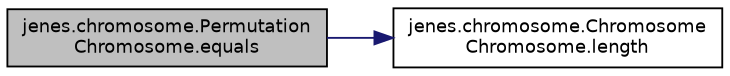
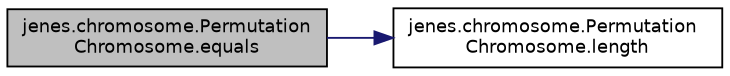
node "jenes.chromosome.Chromosome Chromosome.length": label "jenes.chromosome.Chromosome Chromosome.length" -> "jenes.chromosome.Permutation Chromosome.length"
